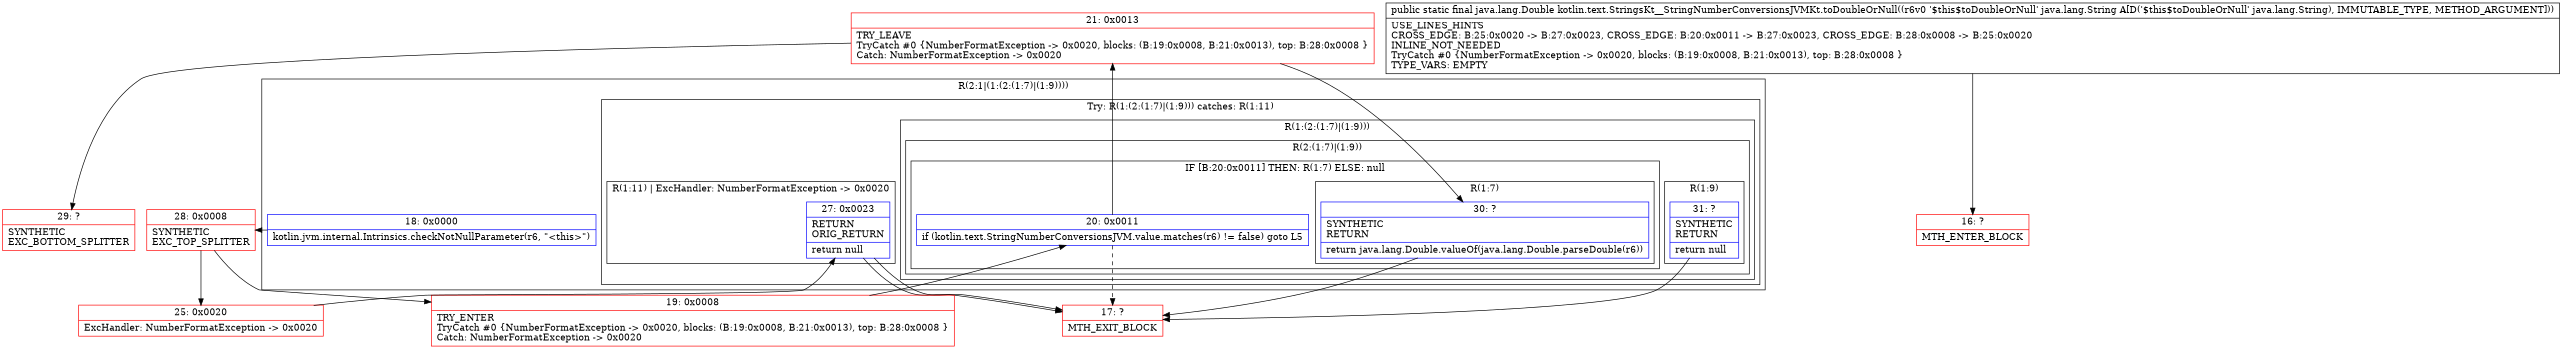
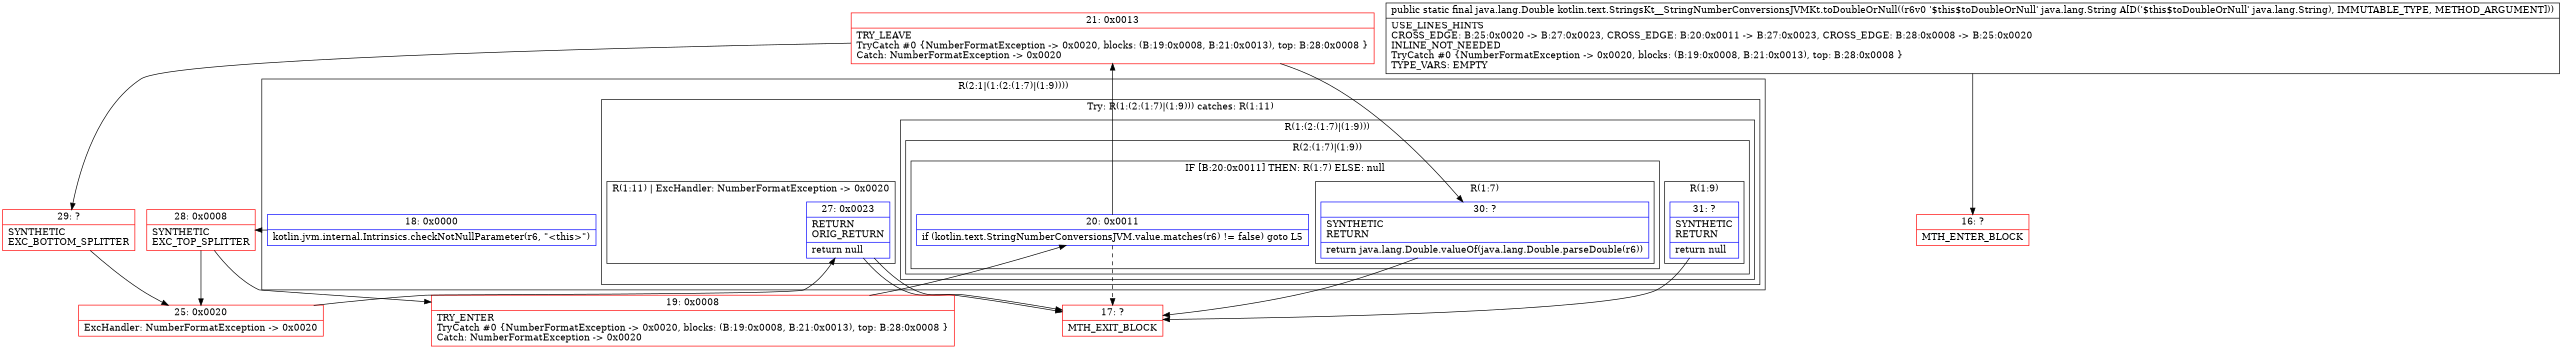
edge "29: ?" -> "25: 0x0020": added
